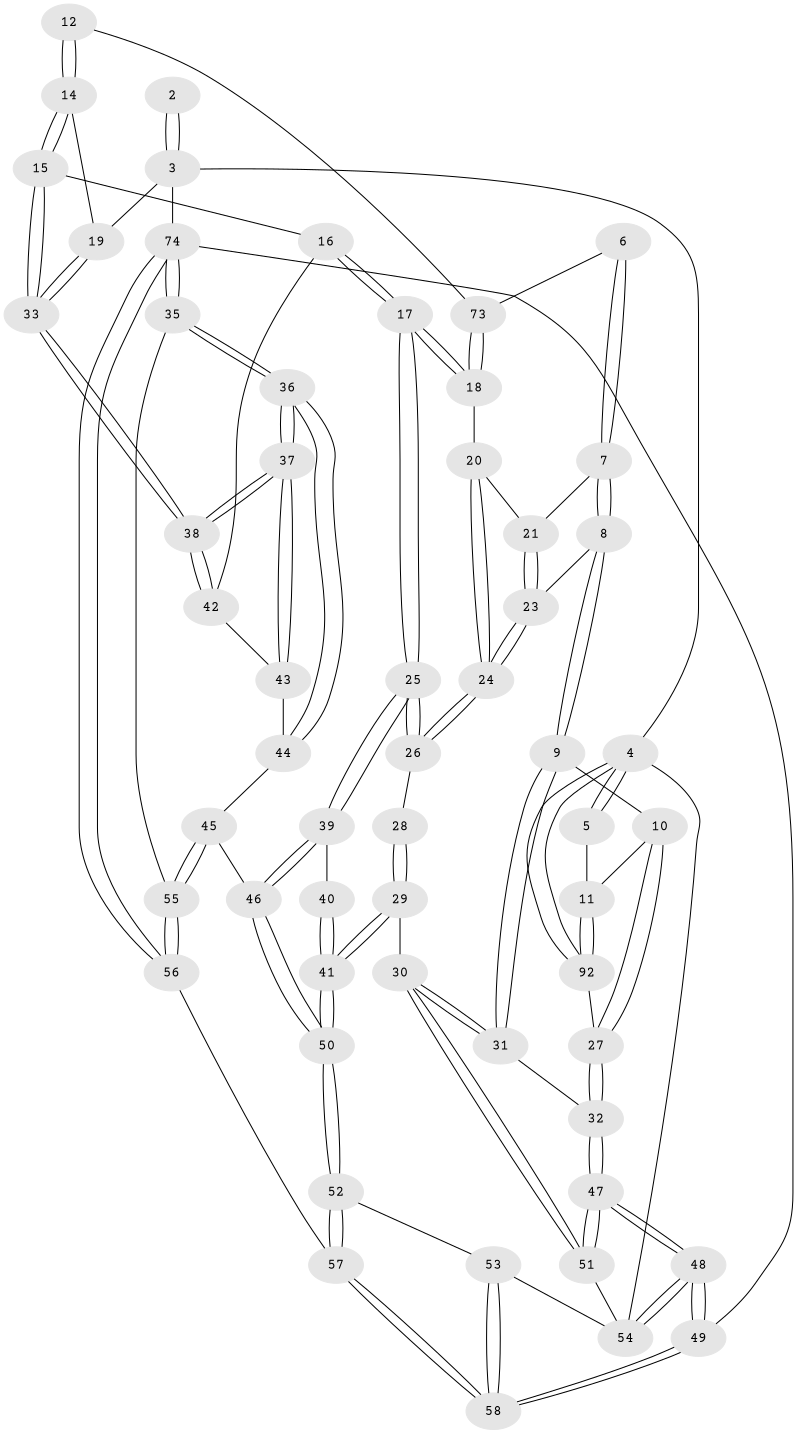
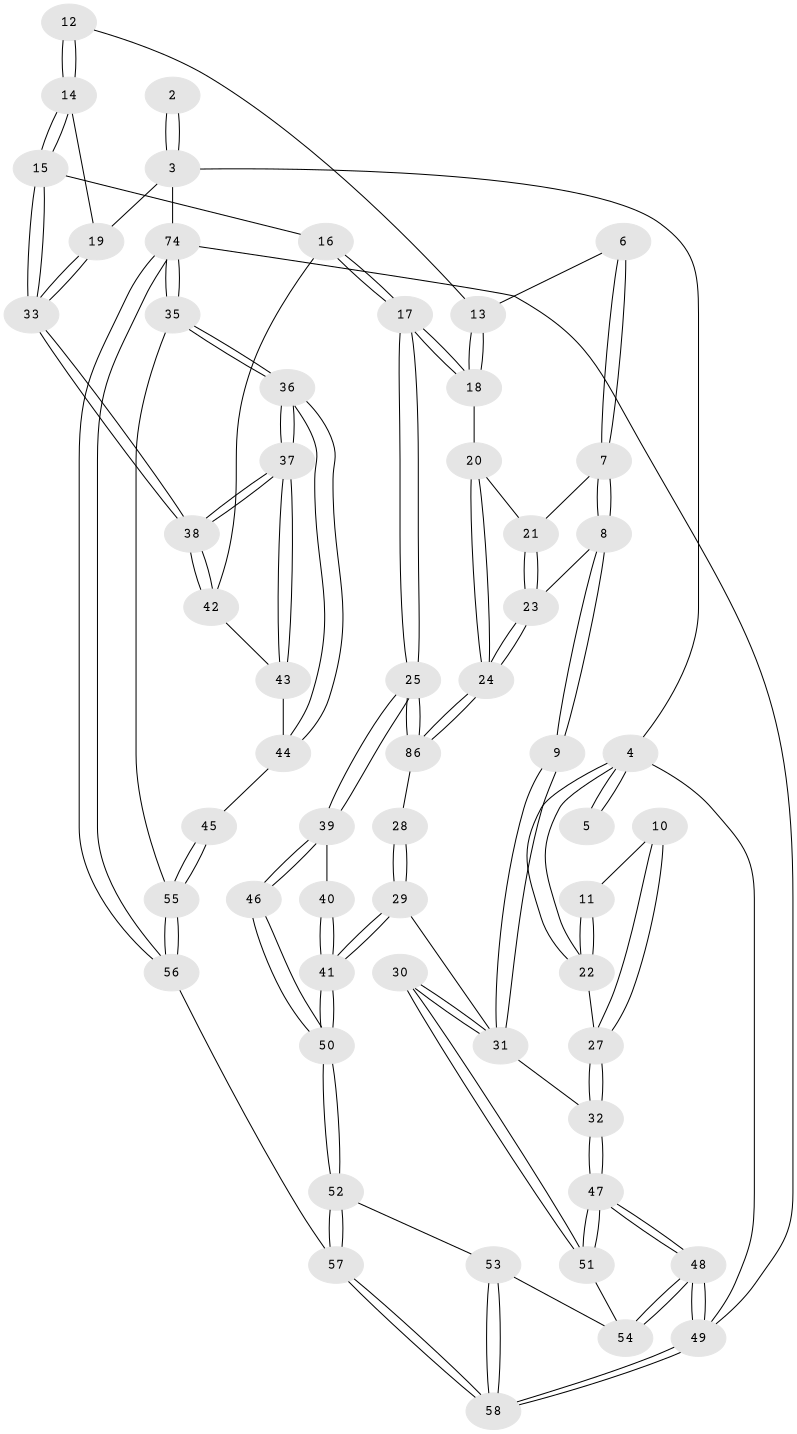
node "73": label "73" -> "13"
node "26": label "26" -> "86"
edge "9" -- "10": removed
edge "45" -- "46": removed
edge "5" -- "11": removed
edge "29" -- "30": now "29" -- "31"
node "92": label "92" -> "22"
edge "4" -- "54": now "4" -- "49"
